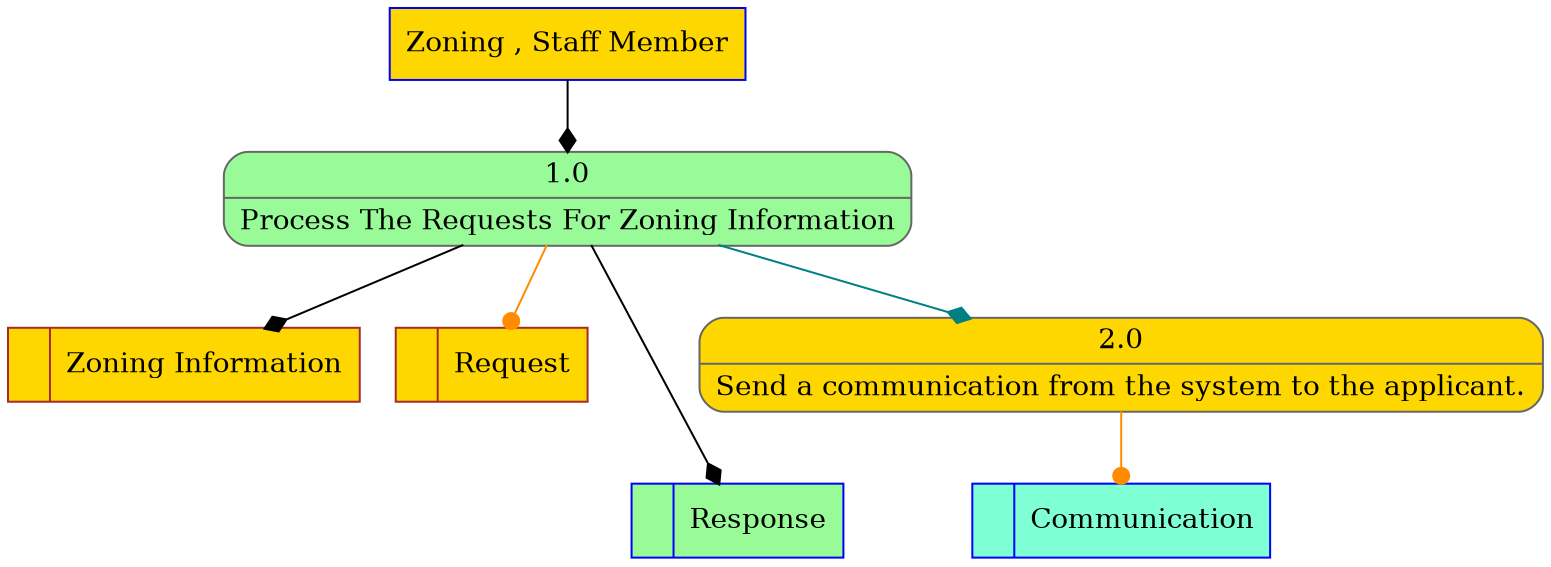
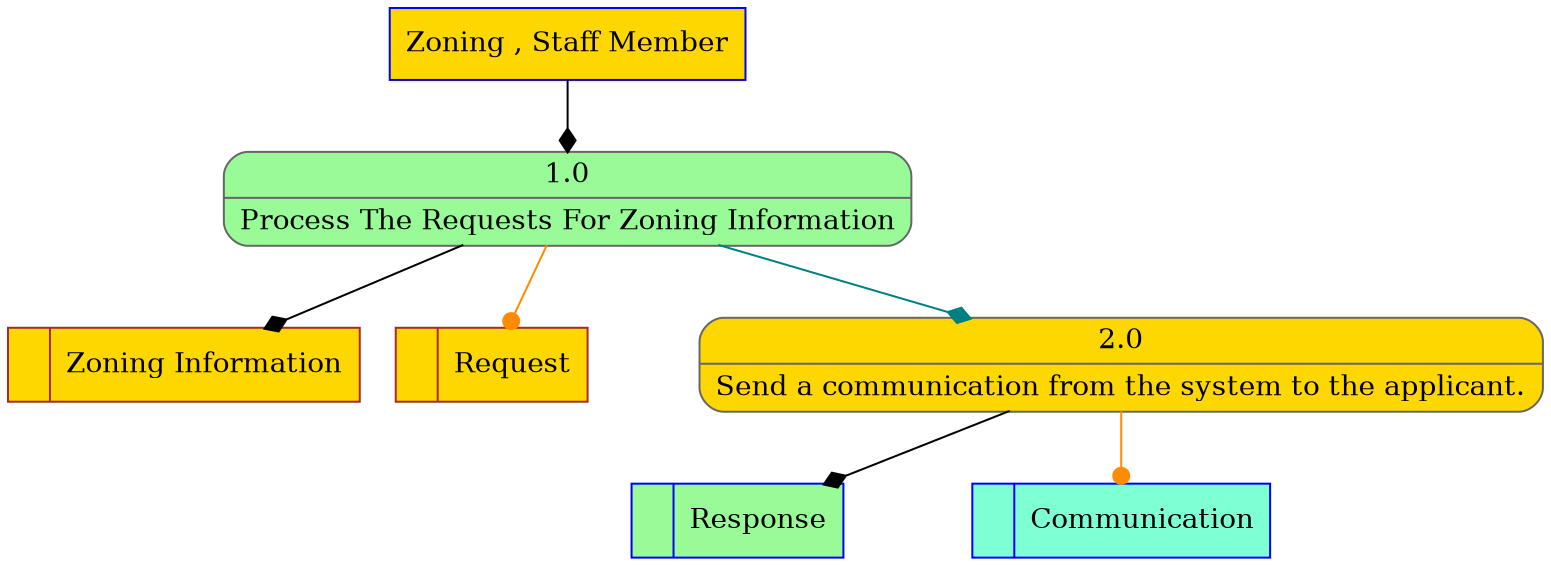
edge "1.0" -> "Response": now "2.0" -> "Response"
